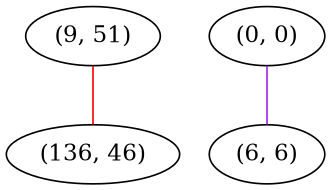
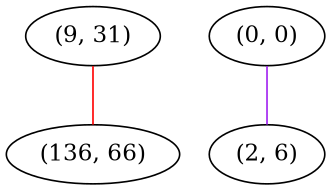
node "(9, 51)": label "(9, 51)" -> "(9, 31)"
node "(136, 46)": label "(136, 46)" -> "(136, 66)"
node "(6, 6)": label "(6, 6)" -> "(2, 6)"
